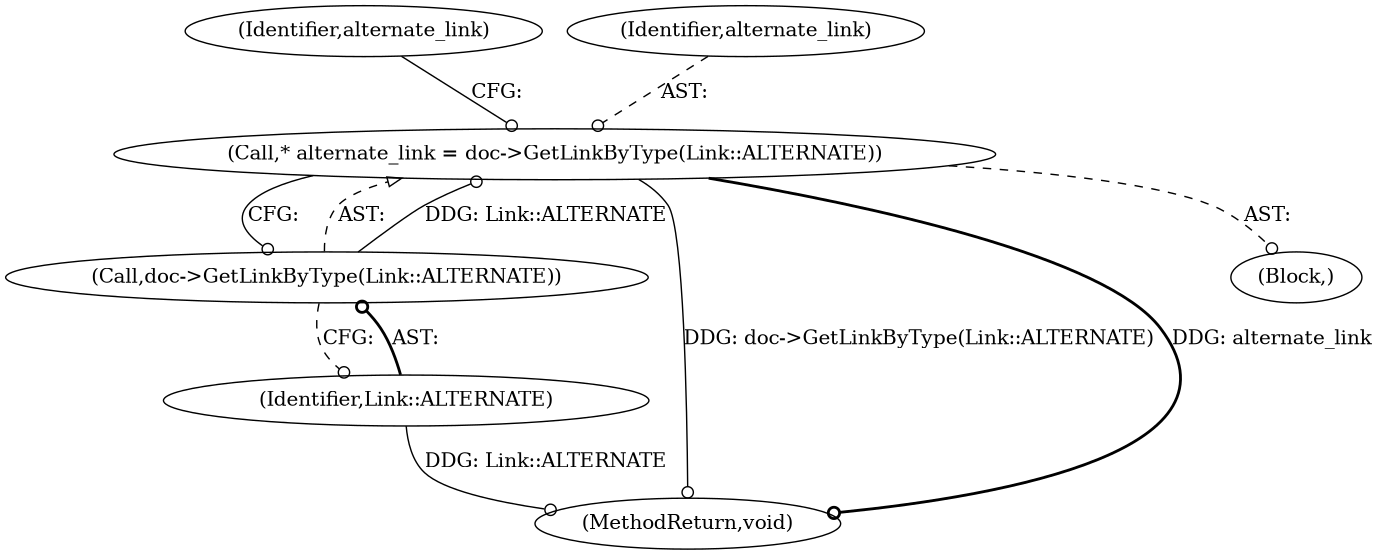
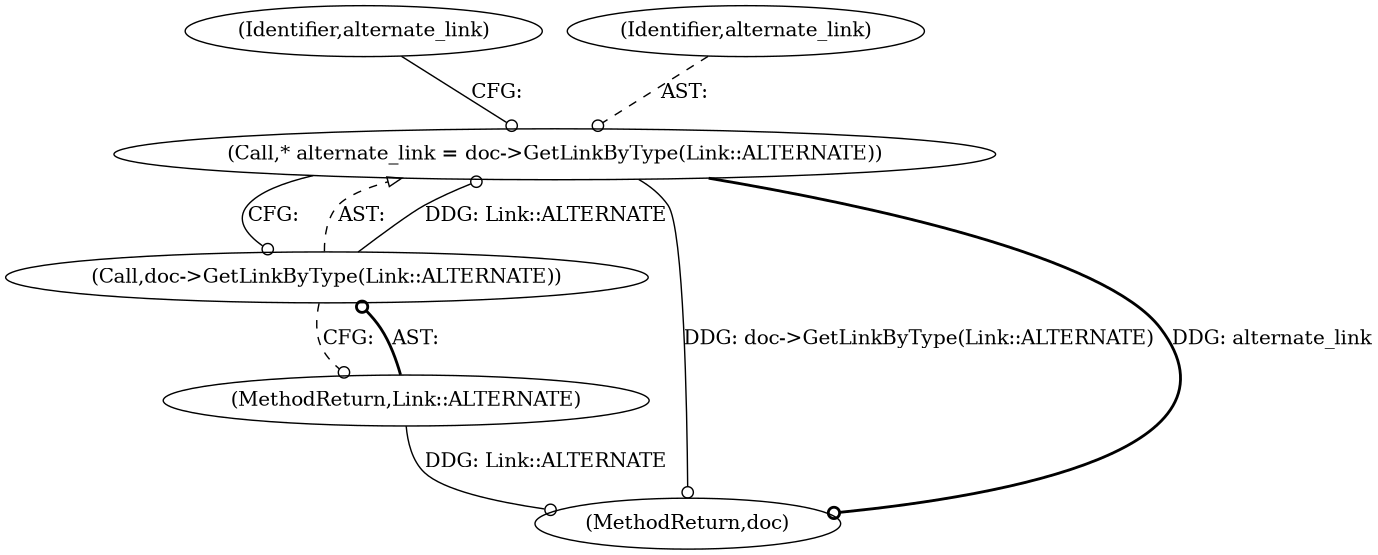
node "(Block,)": removed
node "(Identifier,Link::ALTERNATE)": label "(Identifier,Link::ALTERNATE)" -> "(MethodReturn,Link::ALTERNATE)"
node "(MethodReturn,void)": label "(MethodReturn,void)" -> "(MethodReturn,doc)"
